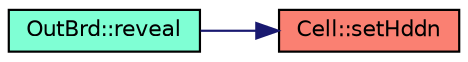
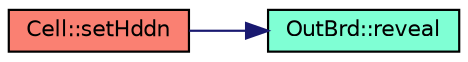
edge "OutBrd::reveal" -> "Cell::setHddn": reversed
